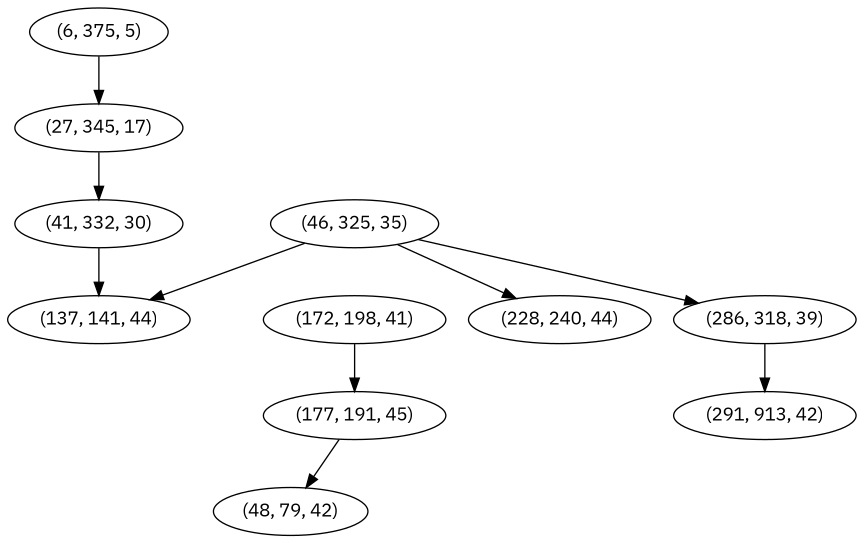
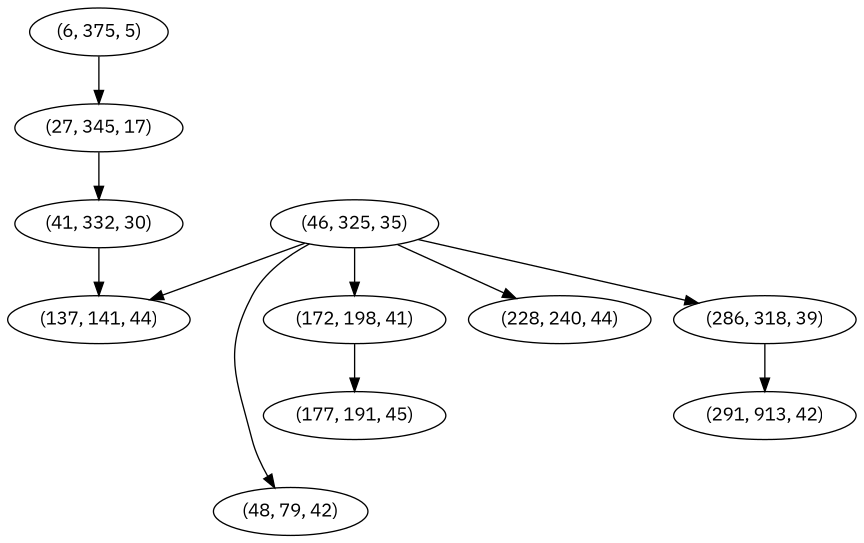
edge "(46, 325, 35)" -> "(172, 198, 41)": added
edge "(177, 191, 45)" -> "(48, 79, 42)": now "(46, 325, 35)" -> "(48, 79, 42)"
